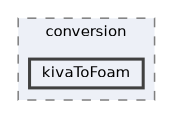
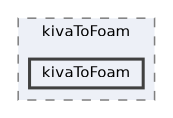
cluster "conversion": label "conversion" -> "kivaToFoam"
